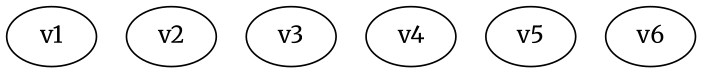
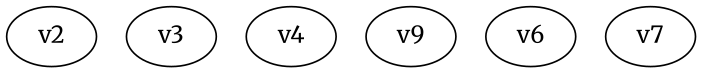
node "v1": removed
node "v5": label "v5" -> "v9"
node "v7": added
